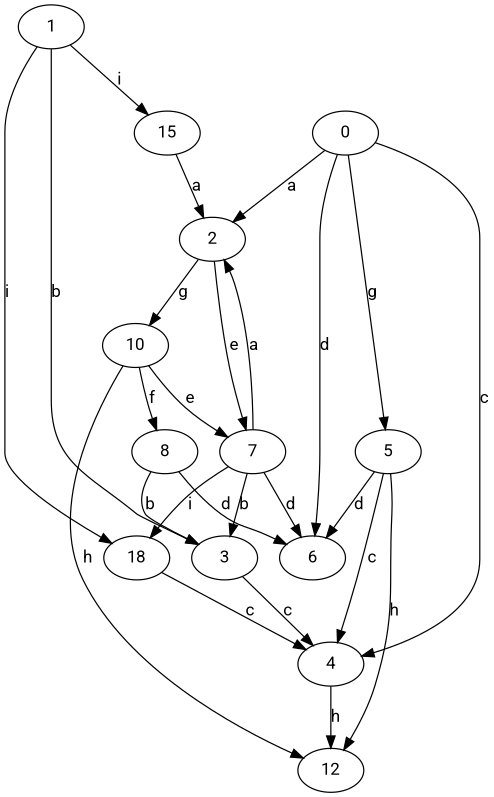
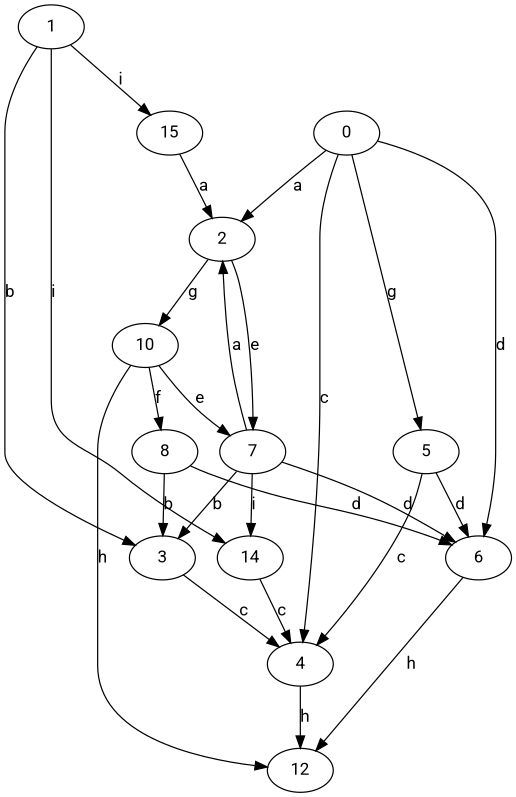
node "18": label "18" -> "14"
edge "5" -> "12": now "6" -> "12"
